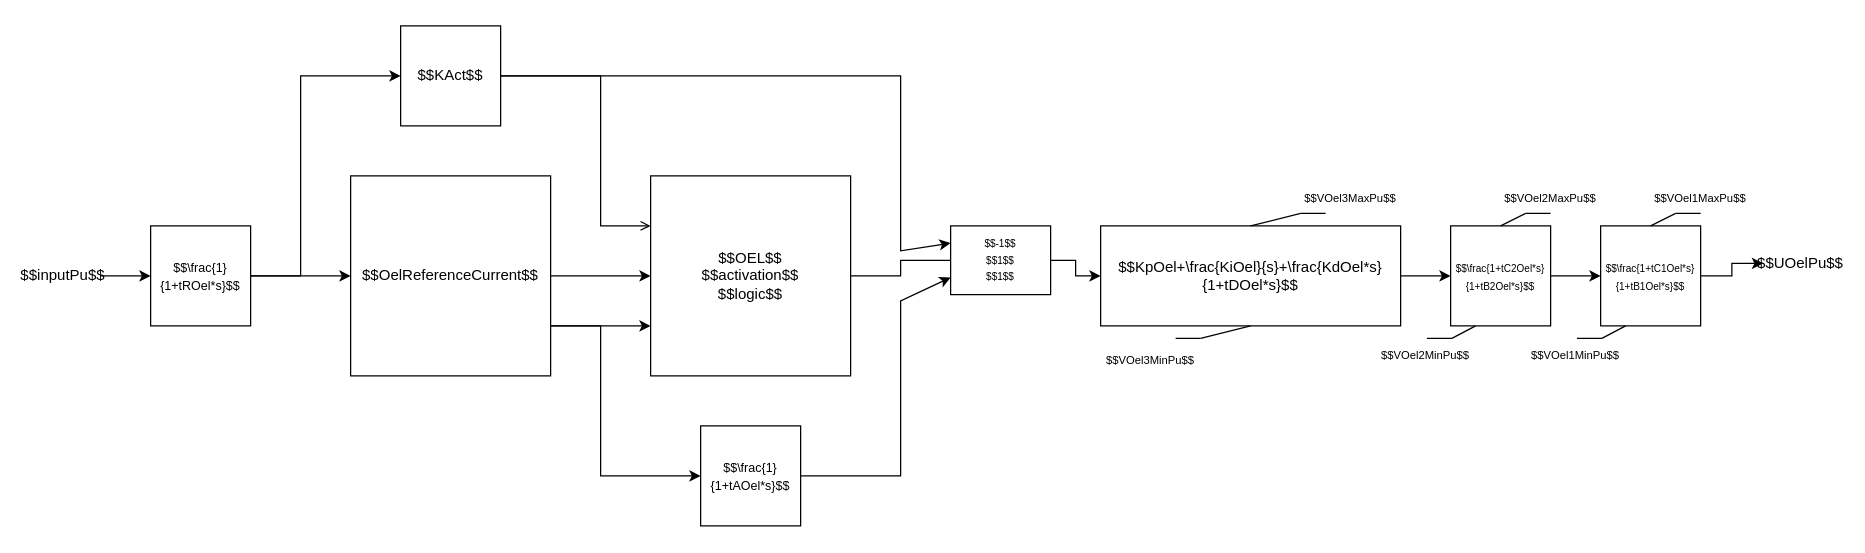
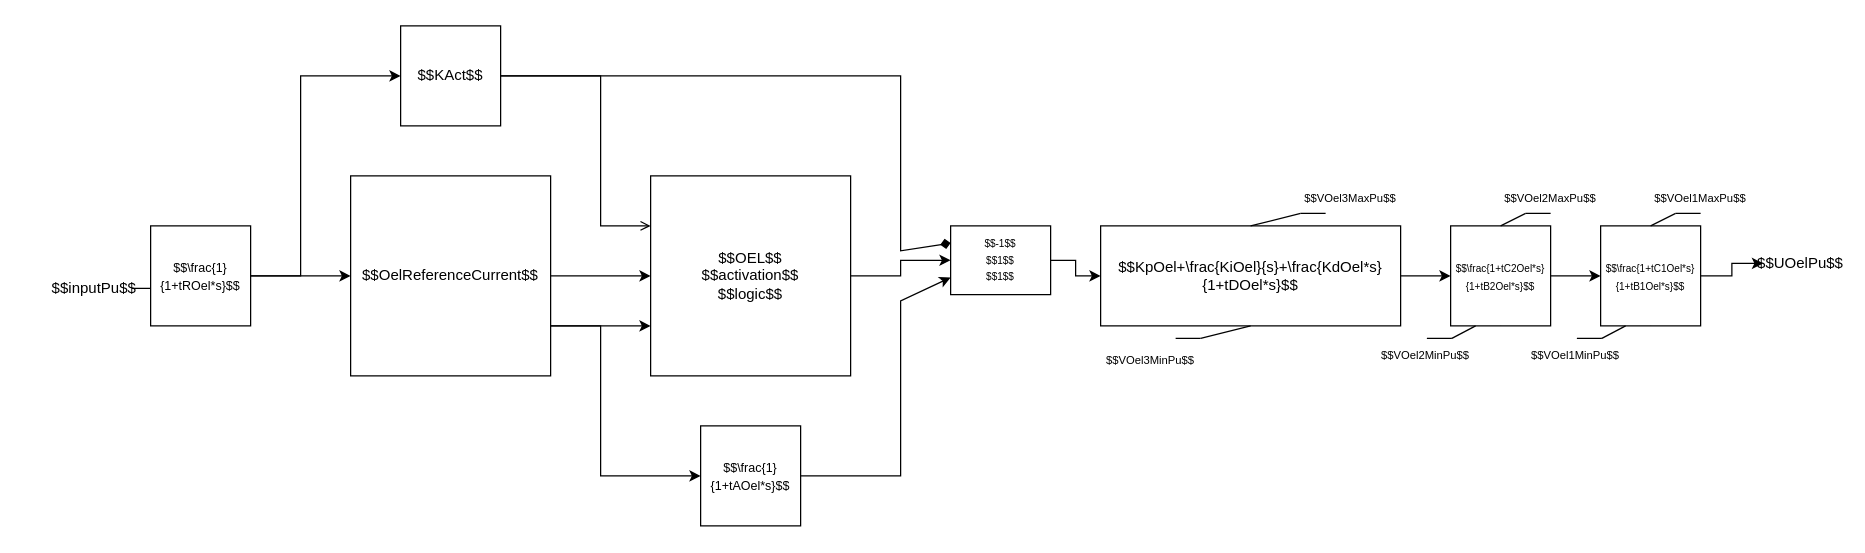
edge "$$KAct$$" -> "$$-1$$ $$1$$ $$1$$": arrowhead classic -> diamond
edge "$$-1$$ $$1$$ $$1$$" -- "$$OEL$$ $$activation$$ $$logic$$": arrowhead none -> classic
node "$$inputPu$$": moved (63, 276) -> (94, 288)
